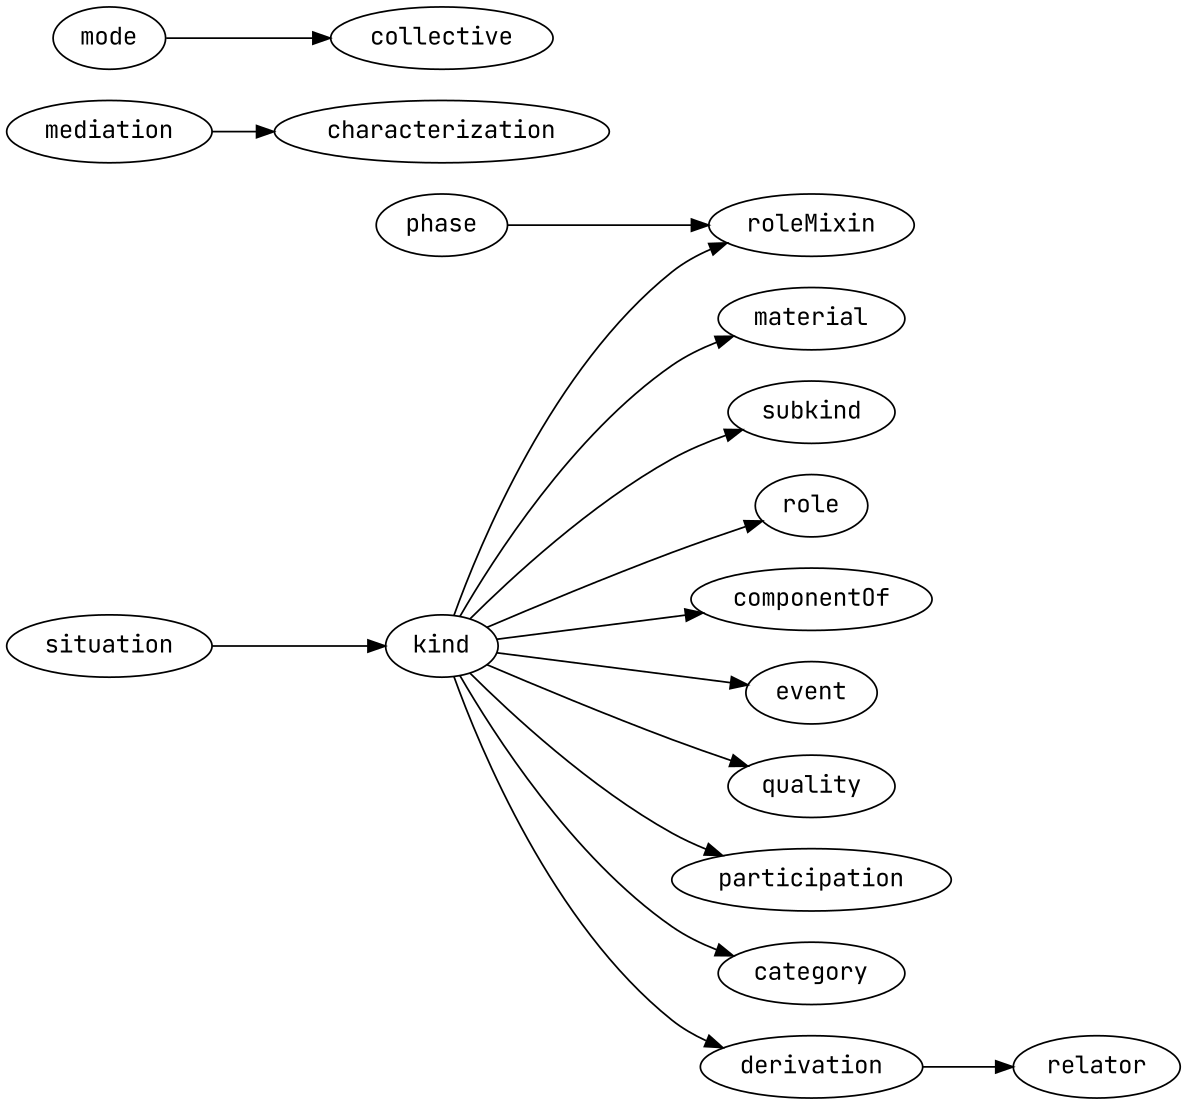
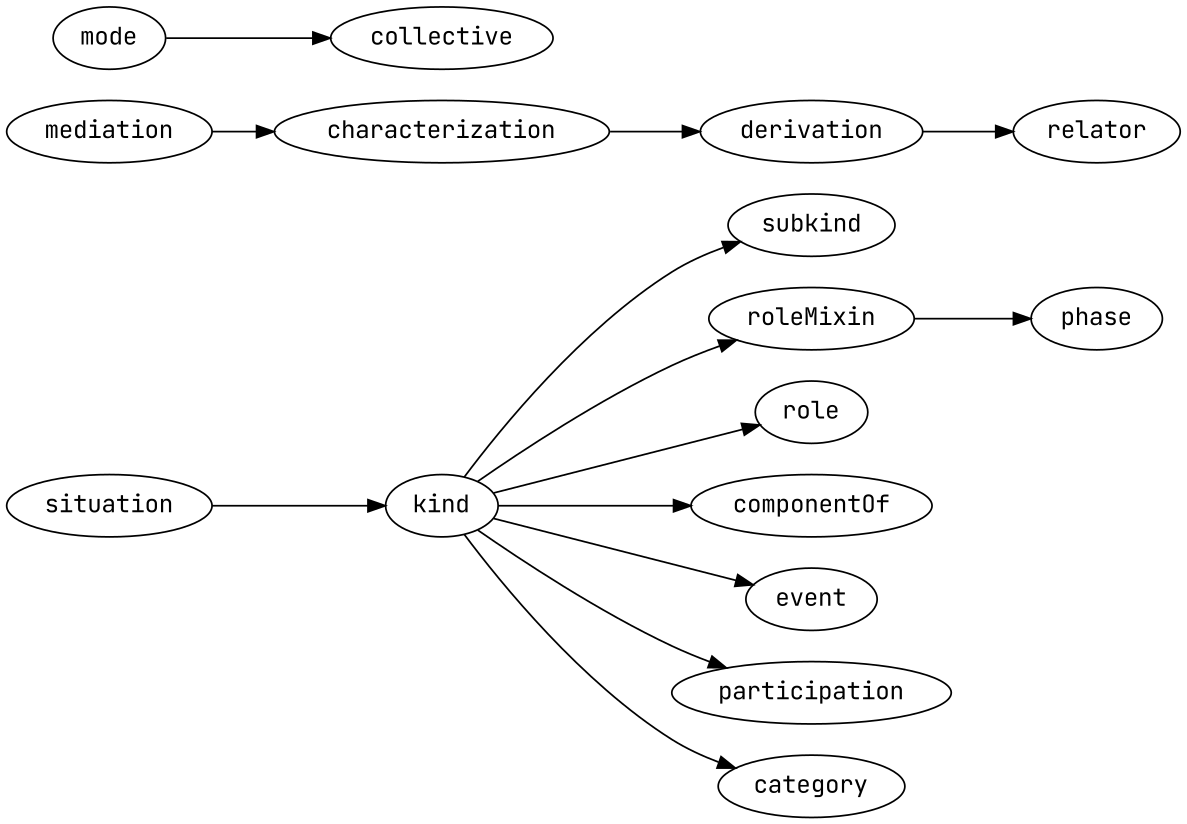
edge "phase" -> "roleMixin": reversed
node "material": removed
node "quality": removed
edge "kind" -> "derivation": now "characterization" -> "derivation"
